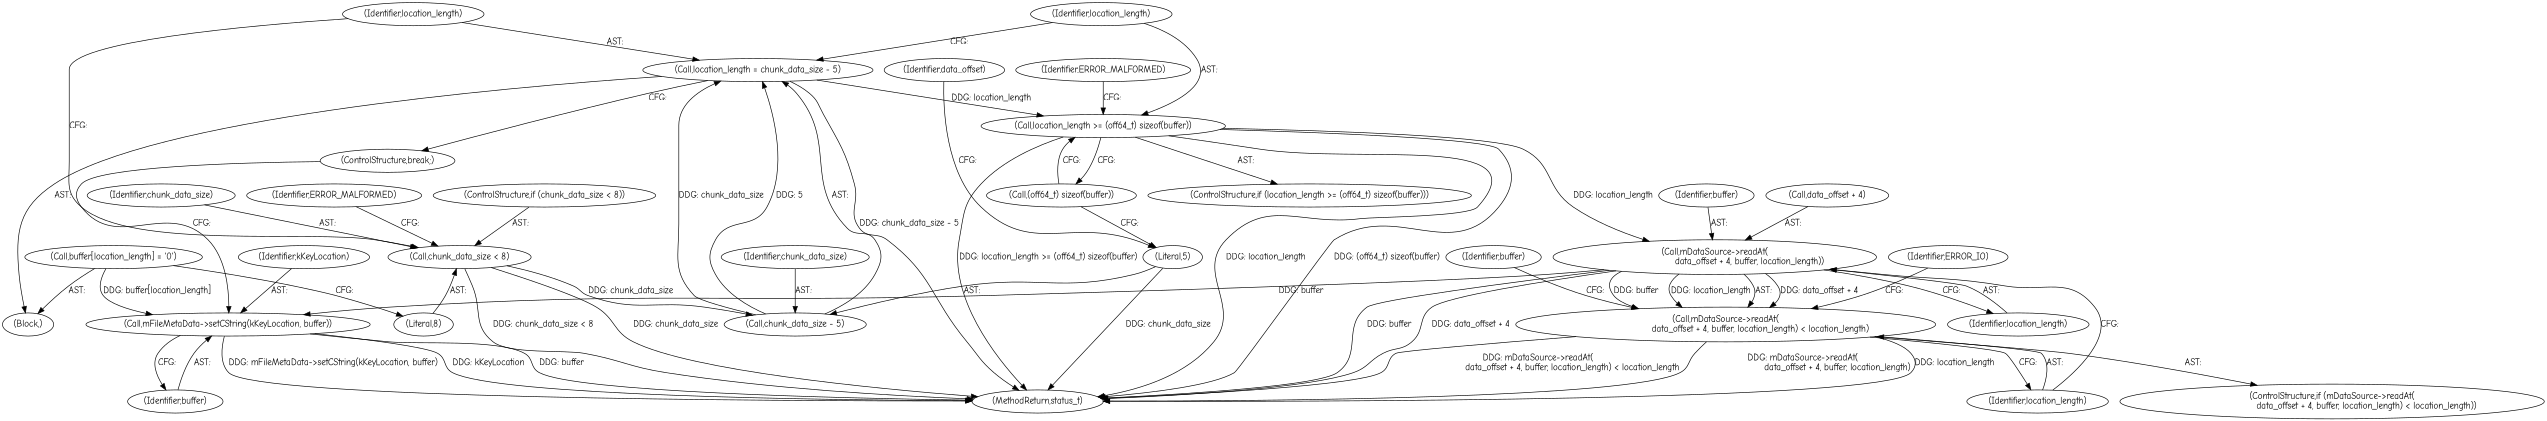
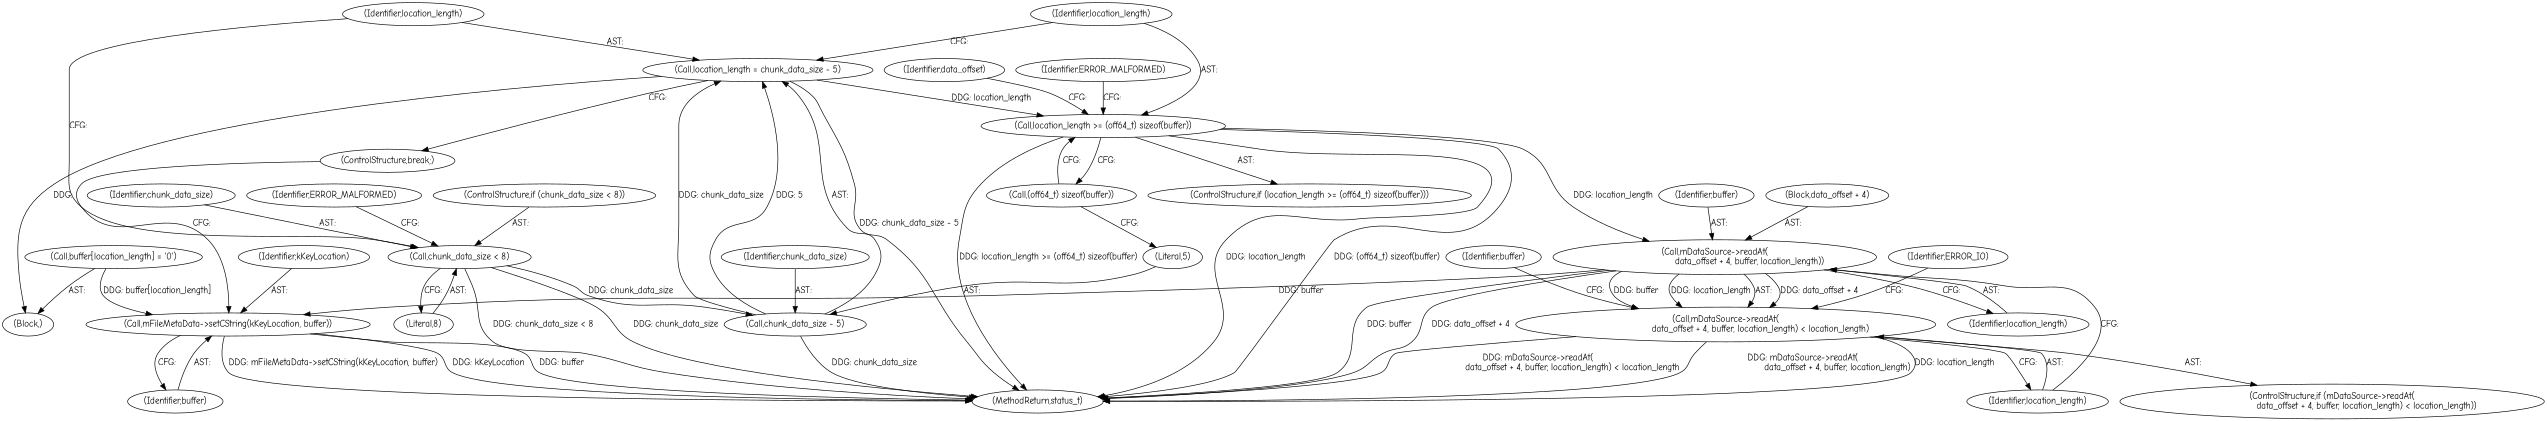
edge "(Call,location_length = chunk_data_size - 5)" -> "(Block,)": label "AST: " -> "DDG: "
node "(Call,data_offset + 4)": label "(Call,data_offset + 4)" -> "(Block,data_offset + 4)"
edge "(Identifier,data_offset)" -> "(Literal,5)": now "(Identifier,data_offset)" -> "(Call,location_length >= (off64_t) sizeof(buffer))"
edge "(Call,buffer[location_length] = '0')" -> "(Literal,8)": now "(Call,chunk_data_size < 8)" -> "(Literal,8)"
edge "(Literal,5)" -> "(MethodReturn,status_t)": now "(Call,chunk_data_size - 5)" -> "(MethodReturn,status_t)"
